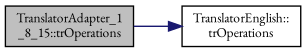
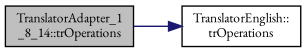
node "TranslatorAdapter_1 _8_15::trOperations": label "TranslatorAdapter_1 _8_15::trOperations" -> "TranslatorAdapter_1 _8_14::trOperations"
